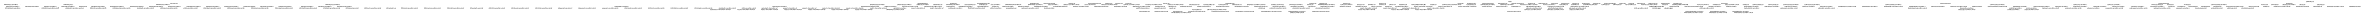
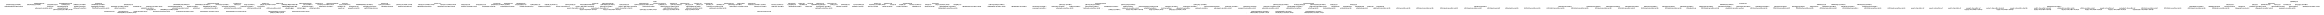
node "org.apache.commons:commons-collections4:jar:4.4:compile": added
